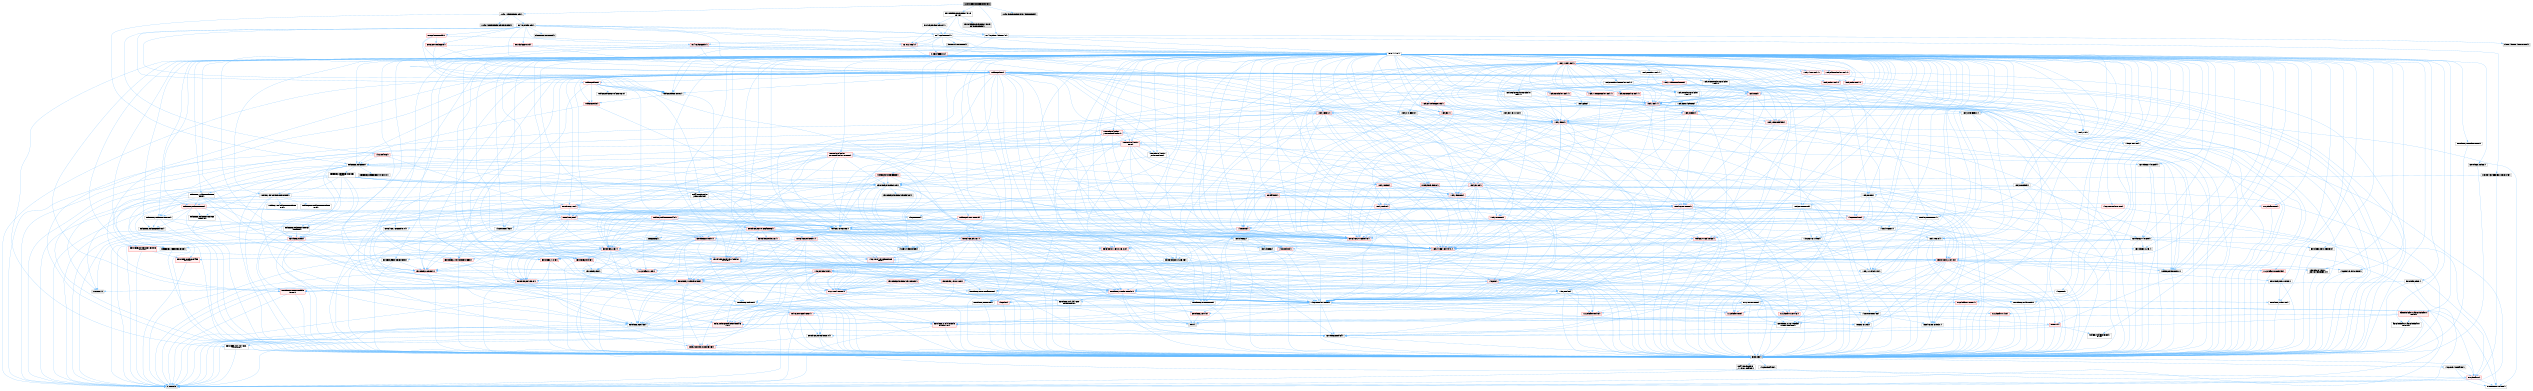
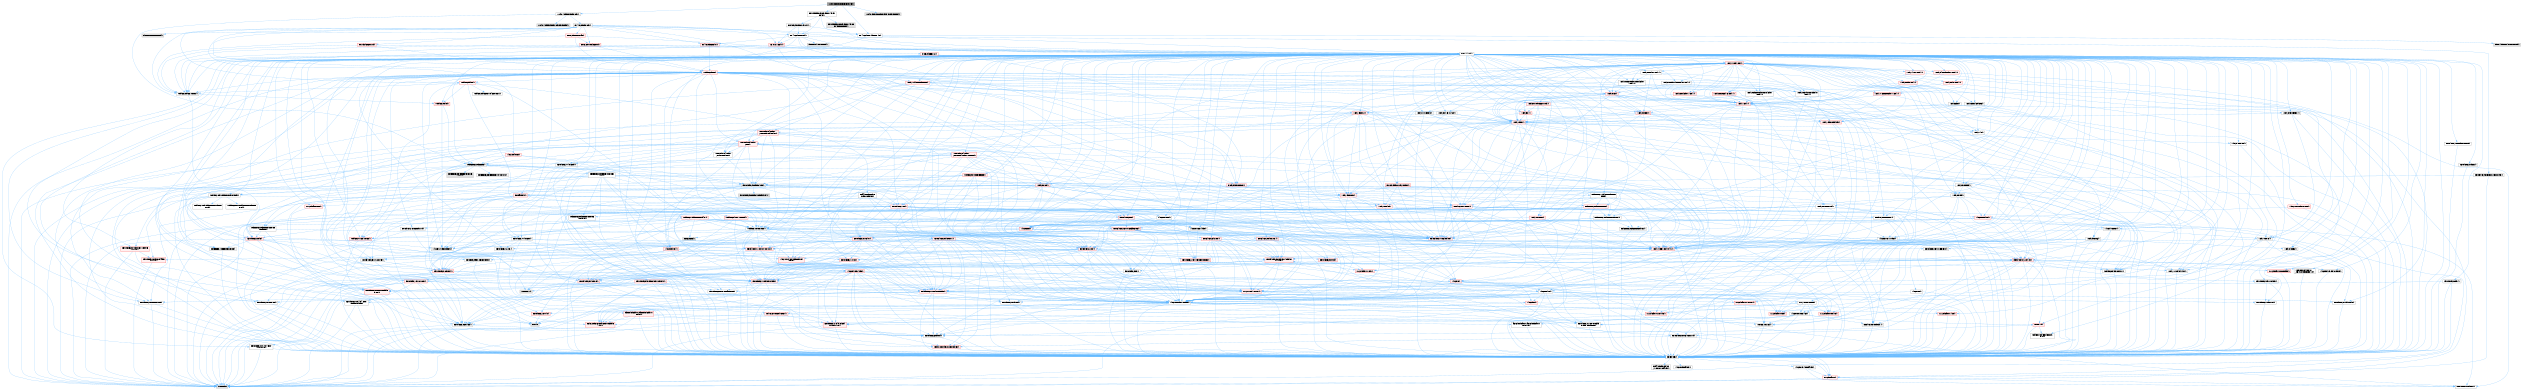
node "Delegates/DelegateSignature Impl.inl": added
node "Math/IntRect.h": label "Math/IntRect.h" -> "BoxSphereBounds/IntRect.h"
